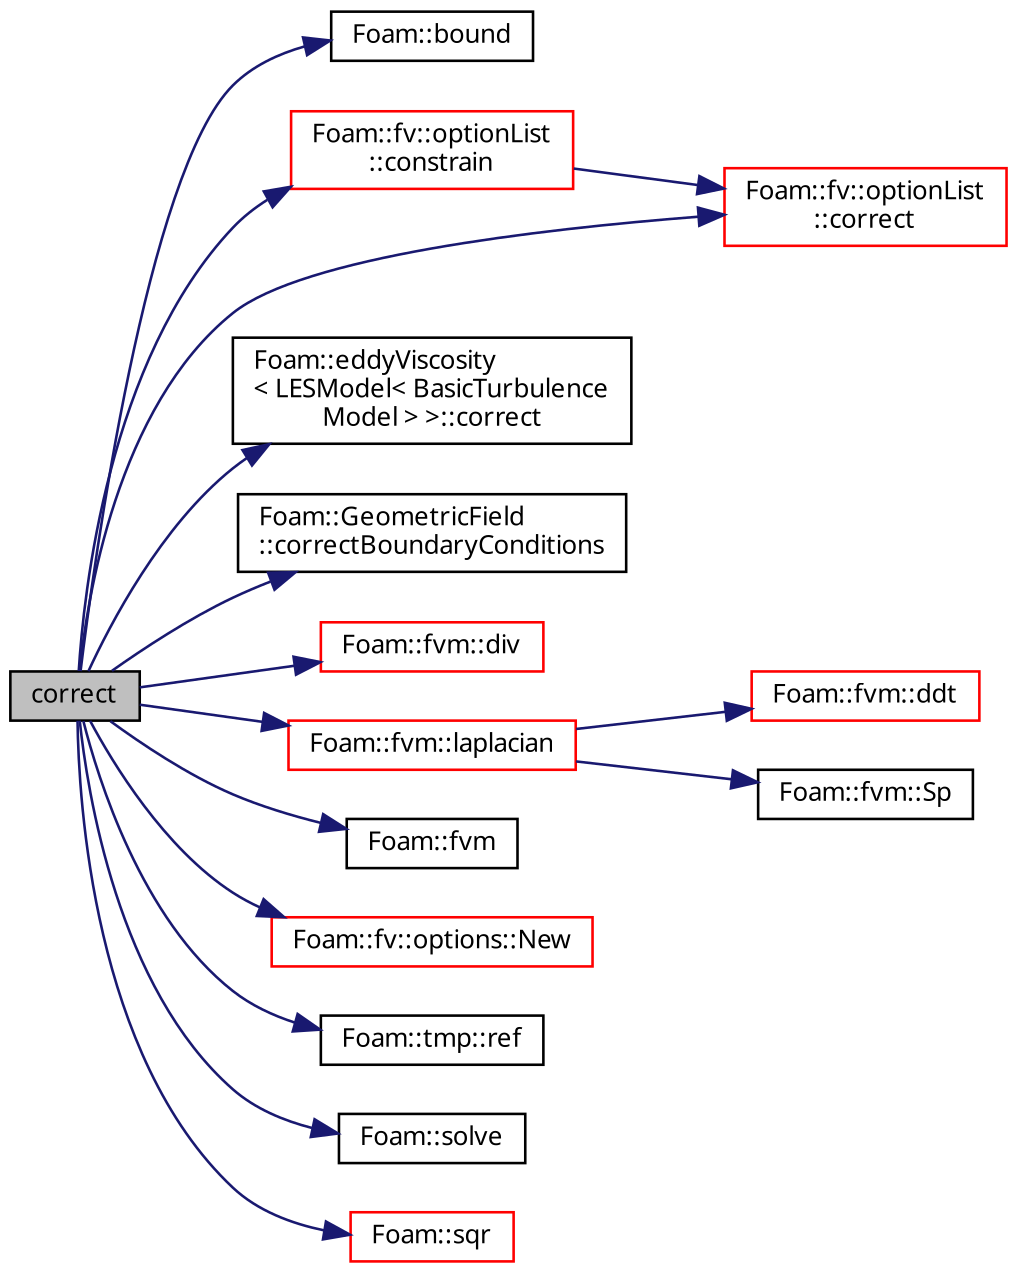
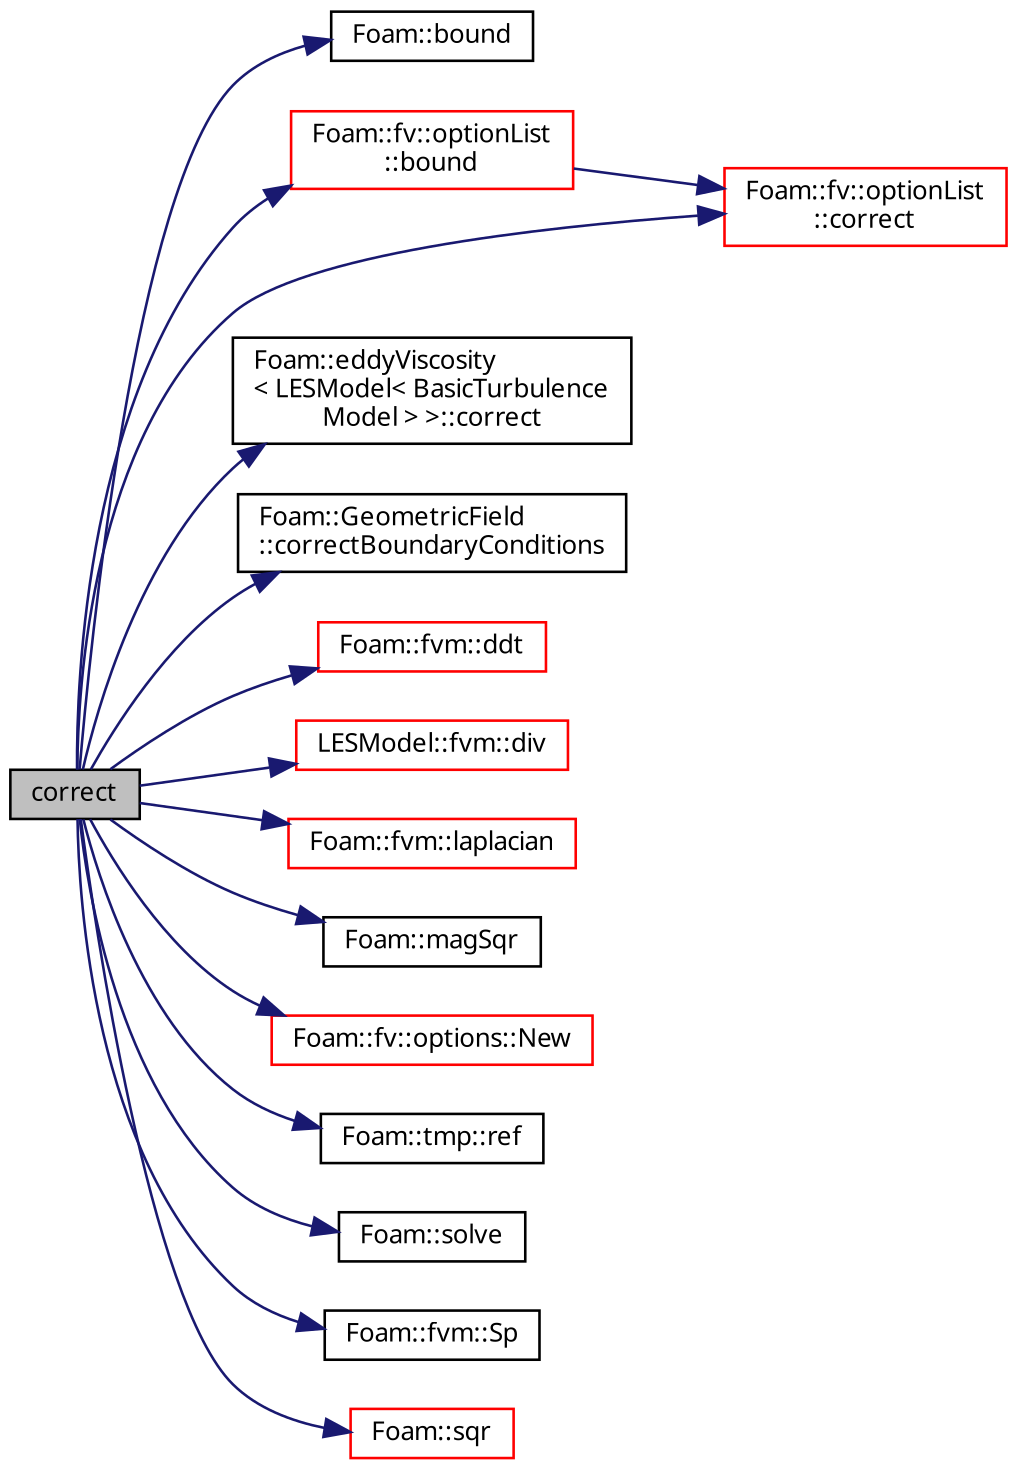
node "Foam::fv::optionList ::constrain": label "Foam::fv::optionList ::constrain" -> "Foam::fv::optionList ::bound"
node "Foam::fvm::div": label "Foam::fvm::div" -> "LESModel::fvm::div"
edge "Foam::fvm::laplacian" -> "Foam::fvm::ddt": now "correct" -> "Foam::fvm::ddt"
edge "Foam::fvm::laplacian" -> "Foam::fvm::Sp": now "correct" -> "Foam::fvm::Sp"
node "Foam::fvm": label "Foam::fvm" -> "Foam::magSqr"
